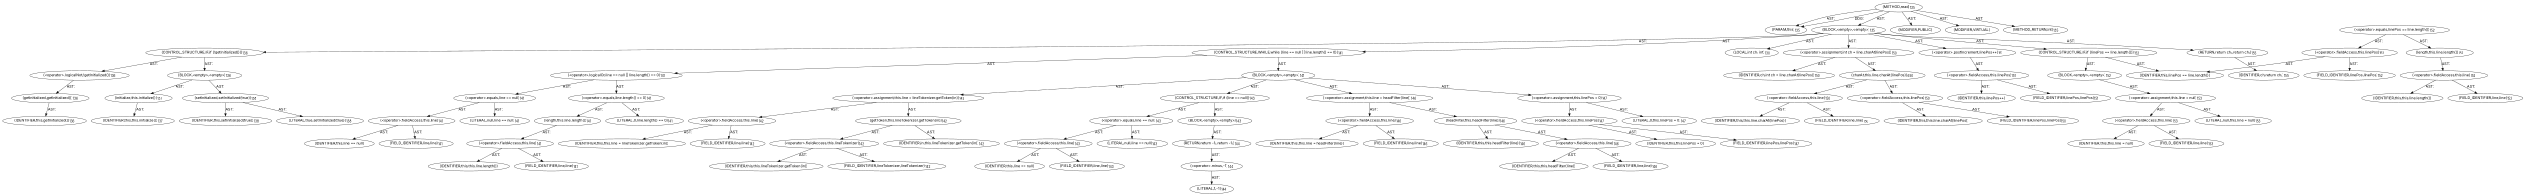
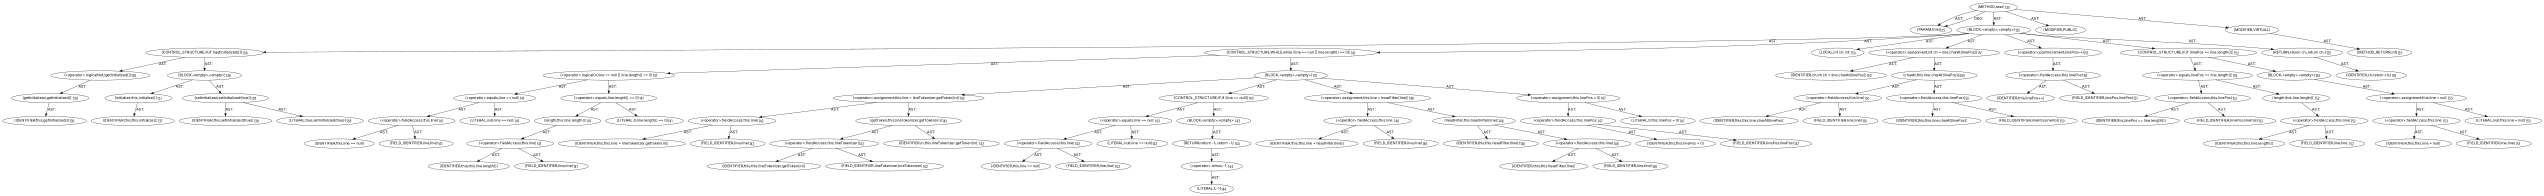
edge "(METHOD,read)" -> "(METHOD_RETURN,int)": now "(MODIFIER,VIRTUAL)" -> "(METHOD_RETURN,int)"
node "(LOCAL,int ch: int)": text "130" -> "150"
edge "(CONTROL_STRUCTURE,IF,if (linePos == line.length()))" -> "(IDENTIFIER,this,linePos == line.length())": now "(CONTROL_STRUCTURE,IF,if (linePos == line.length()))" -> "(<operator>.equals,linePos == line.length())"
